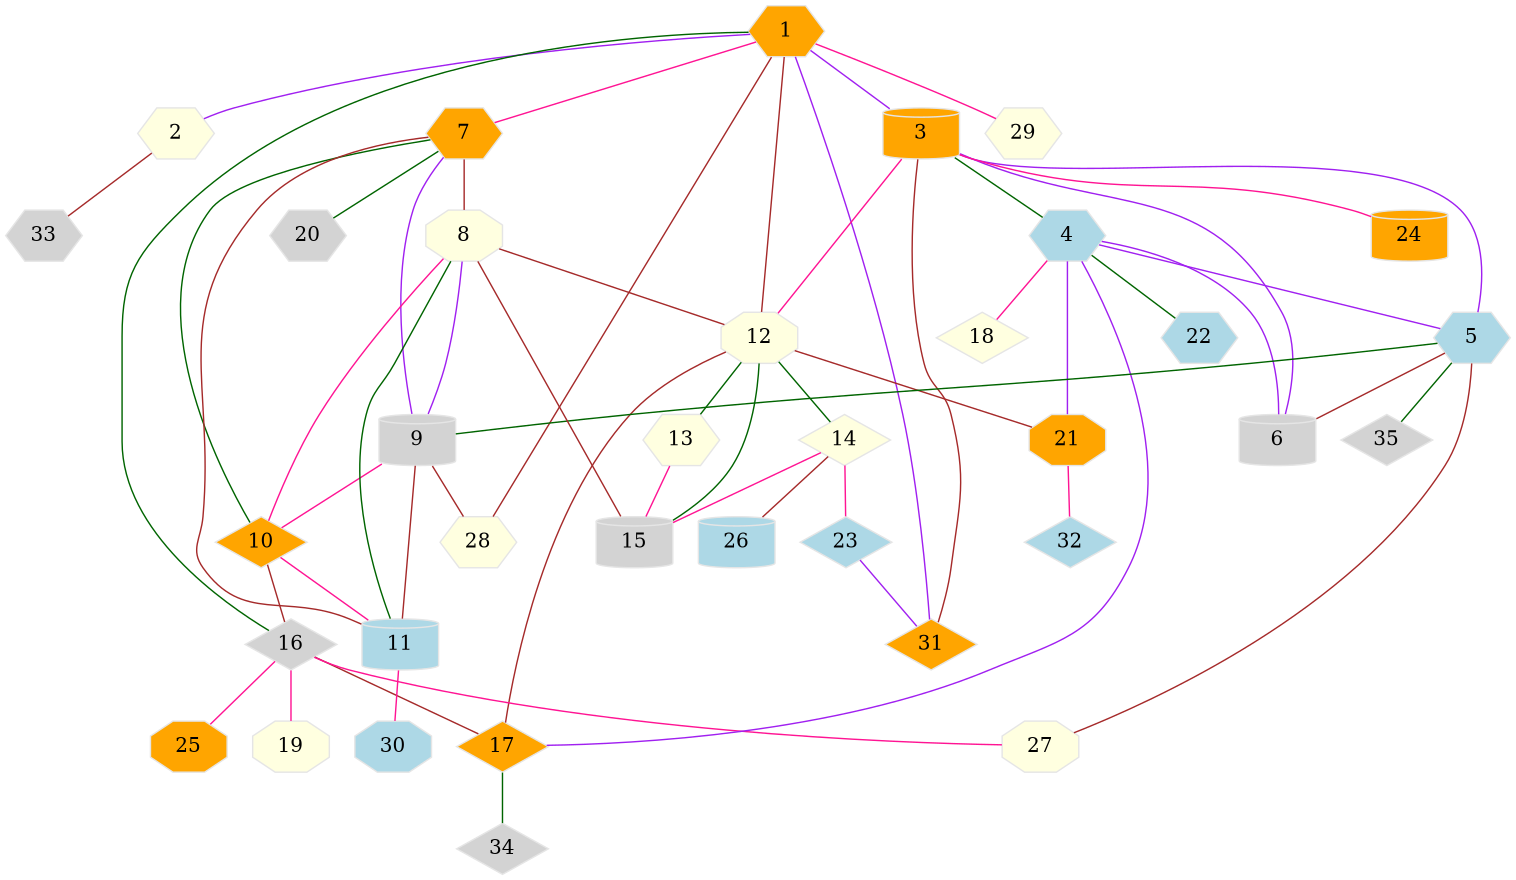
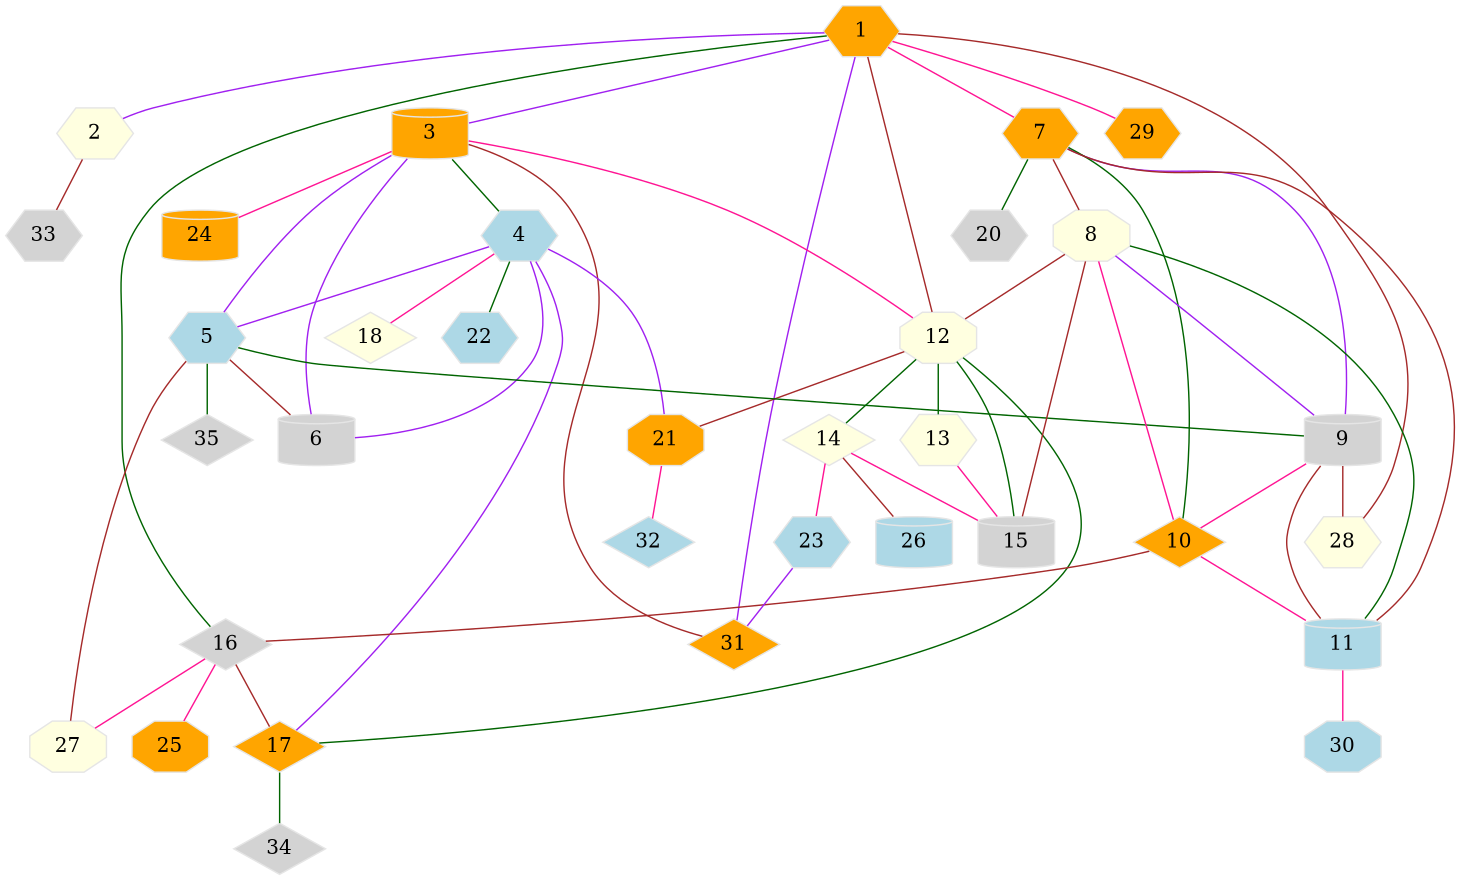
node "29": fillcolor lightyellow -> orange
edge "12" -- "17": color brown -> darkgreen
node "23": shape diamond -> hexagon
node "19": removed
